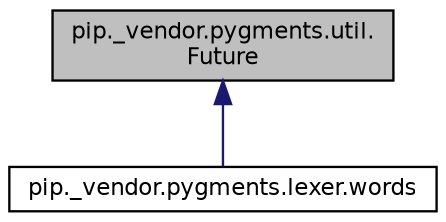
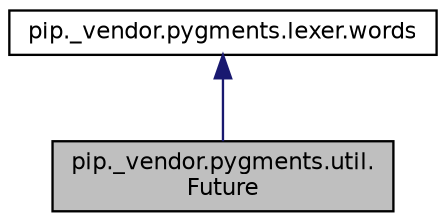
edge "pip._vendor.pygments.lexer.words" -> "pip._vendor.pygments.util. Future": reversed
